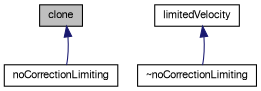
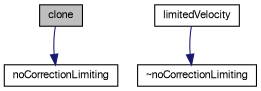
edge "noCorrectionLimiting" -> "clone": reversed
edge "~noCorrectionLimiting" -> "limitedVelocity": reversed
